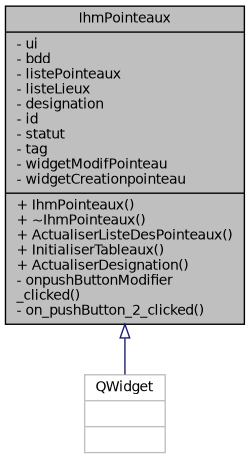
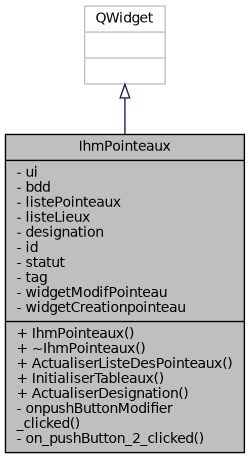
edge "QWidget" -> "IhmPointeaux": reversed
